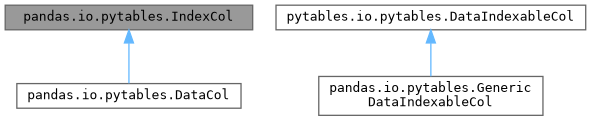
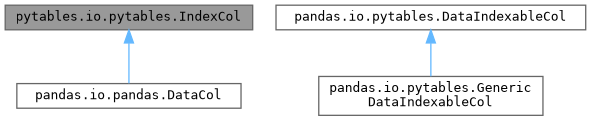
node "pandas.io.pytables.IndexCol": label "pandas.io.pytables.IndexCol" -> "pytables.io.pytables.IndexCol"
node "pytables.io.pytables.DataIndexableCol": label "pytables.io.pytables.DataIndexableCol" -> "pandas.io.pytables.DataIndexableCol"
node "pandas.io.pytables.DataCol": label "pandas.io.pytables.DataCol" -> "pandas.io.pandas.DataCol"
